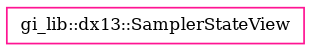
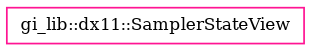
node "gi_lib::dx13::SamplerStateView": label "gi_lib::dx13::SamplerStateView" -> "gi_lib::dx11::SamplerStateView"
